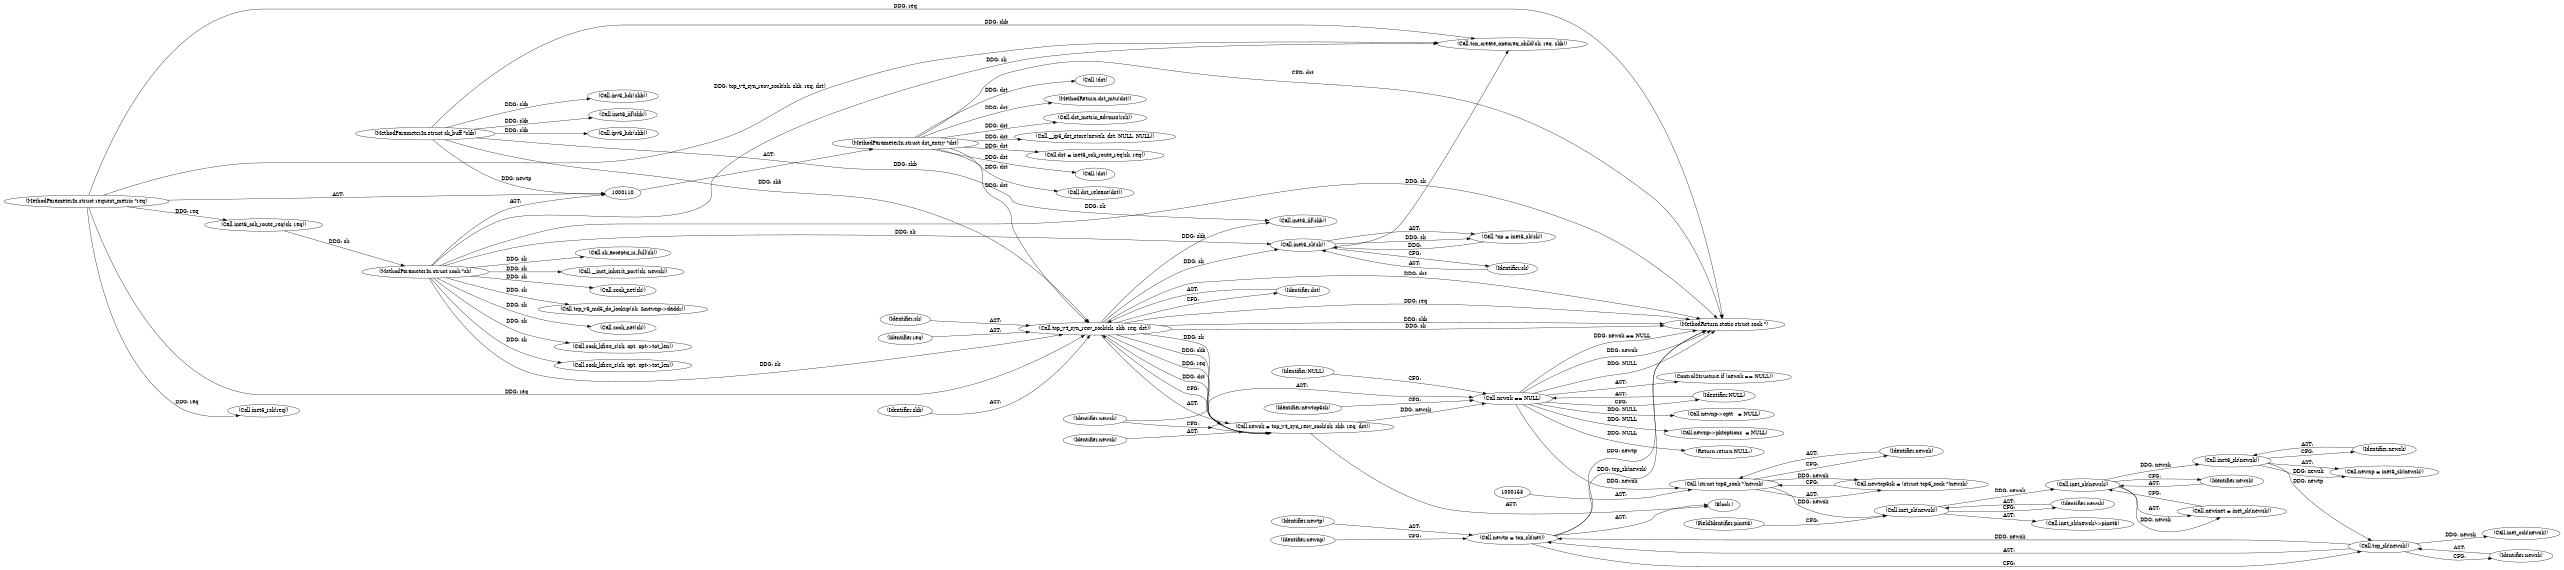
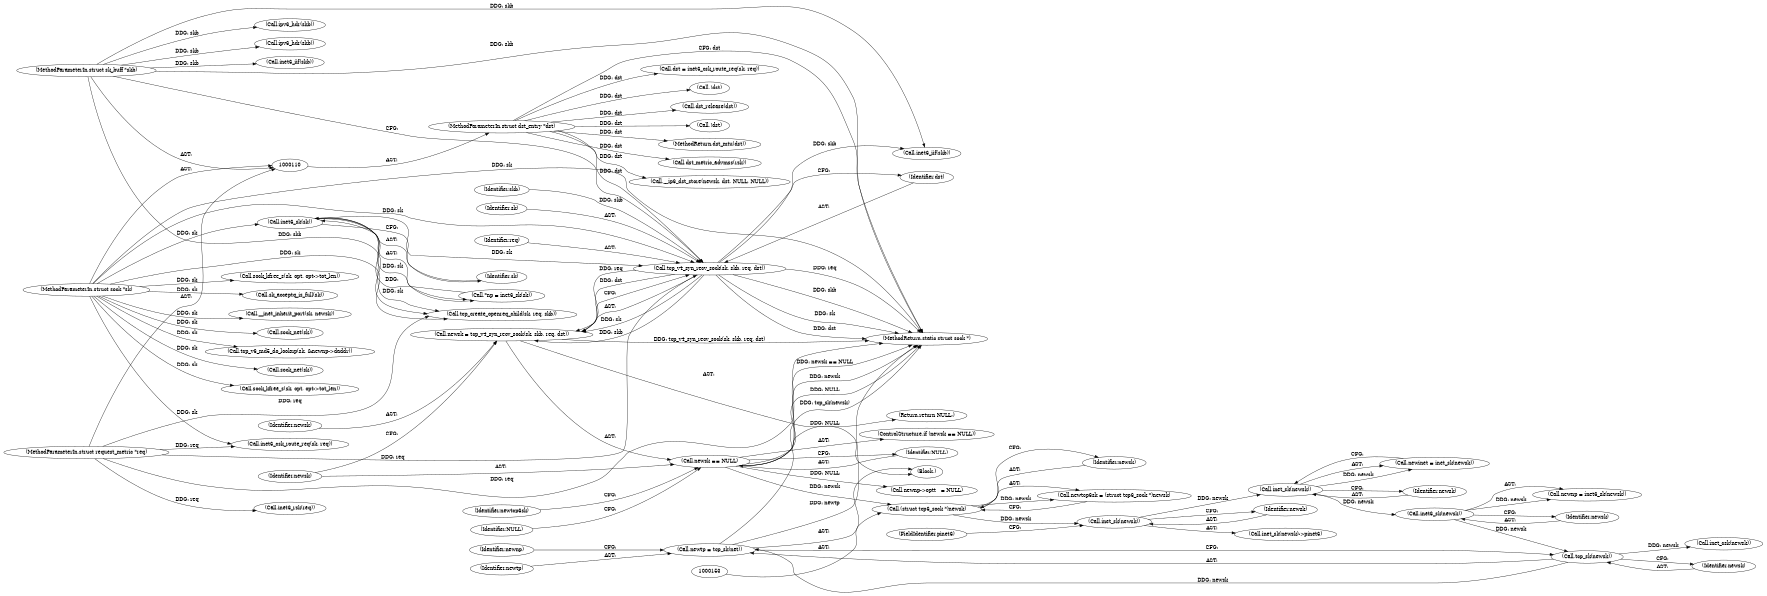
edge "(MethodParameterIn,struct sk_buff *skb)" -> "(MethodReturn,static struct sock *)": added, label "DDG: skb"
edge "(MethodParameterIn,struct request_metric *req)" -> "(Call,tcp_create_openreq_child(sk, req, skb))": label "DDG: tcp_v4_syn_recv_sock(sk, skb, req, dst)" -> "DDG: req"
edge "(MethodParameterIn,struct sk_buff *skb)" -> "1000110": label "DDG: newtp" -> "AST: "
edge "(MethodParameterIn,struct sk_buff *skb)" -> "(Call,tcp_v4_syn_recv_sock(sk, skb, req, dst))": label "DDG: skb" -> "CFG: "
edge "(Call,inet6_csk_route_req(sk, req))" -> "(MethodParameterIn,struct sock *sk)": reversed
edge "(Call,tcp_v4_syn_recv_sock(sk, skb, req, dst))" -> "(Call,inet6_sk(sk))": reversed
edge "(Call,newsk = tcp_v4_syn_recv_sock(sk, skb, req, dst))" -> "(MethodReturn,static struct sock *)": added, label "DDG: tcp_v4_syn_recv_sock(sk, skb, req, dst)"
edge "(Identifier,skb)" -> "(Call,tcp_v4_syn_recv_sock(sk, skb, req, dst))": label "AST: " -> "DDG: skb"
edge "(Call,newsk = tcp_v4_syn_recv_sock(sk, skb, req, dst))" -> "(Call,newsk == NULL)": label "DDG: newsk" -> "AST: "
node "(Call,newnp->pktoptions  = NULL)": removed
edge "(Call,inet6_sk(newsk))" -> "(Call,tcp_sk(newsk))": label "DDG: newtp" -> "DDG: newsk"
